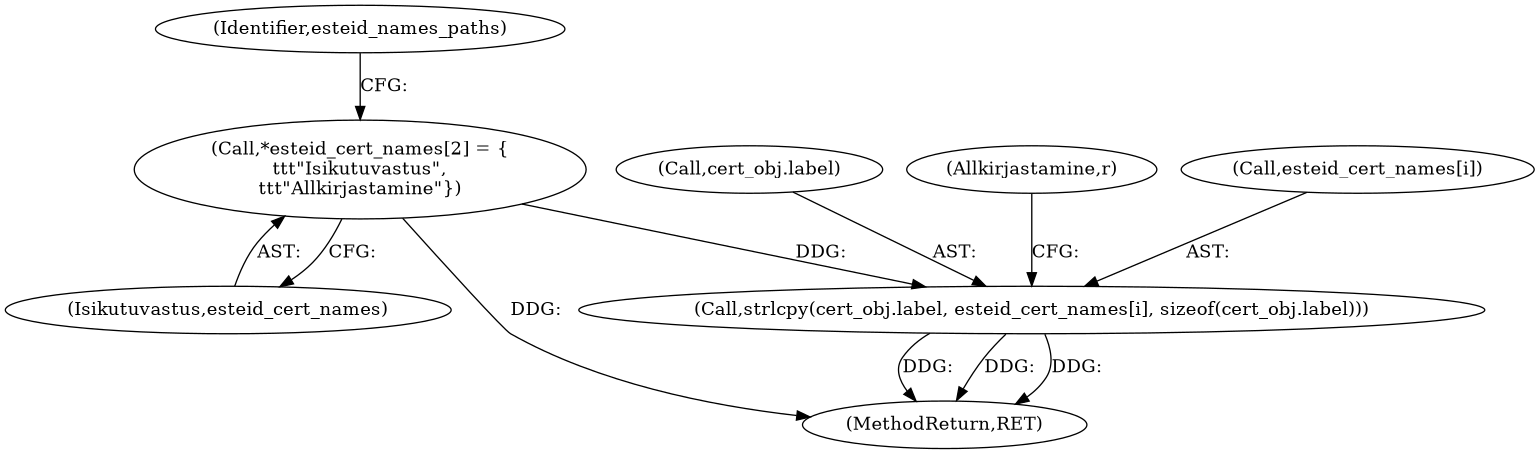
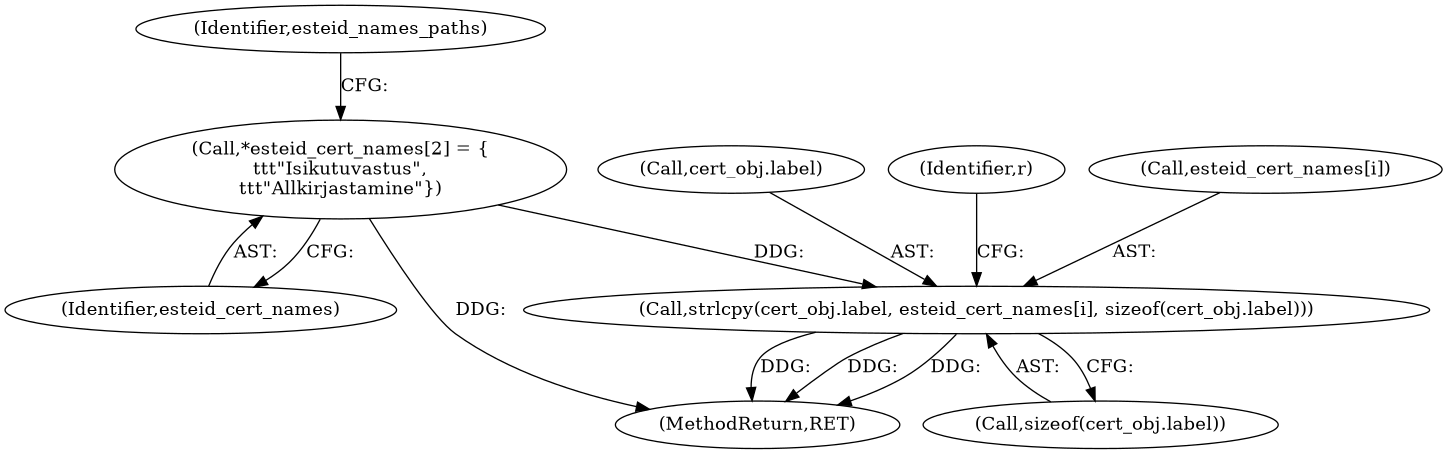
node "(Allkirjastamine,r)": label "(Allkirjastamine,r)" -> "(Identifier,r)"
node "(Isikutuvastus,esteid_cert_names)": label "(Isikutuvastus,esteid_cert_names)" -> "(Identifier,esteid_cert_names)"
node "(Call,sizeof(cert_obj.label))": added
